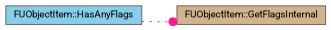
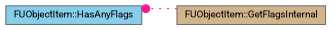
edge "FUObjectItem::HasAnyFlags" -> "FUObjectItem::GetFlagsInternal": reversed
